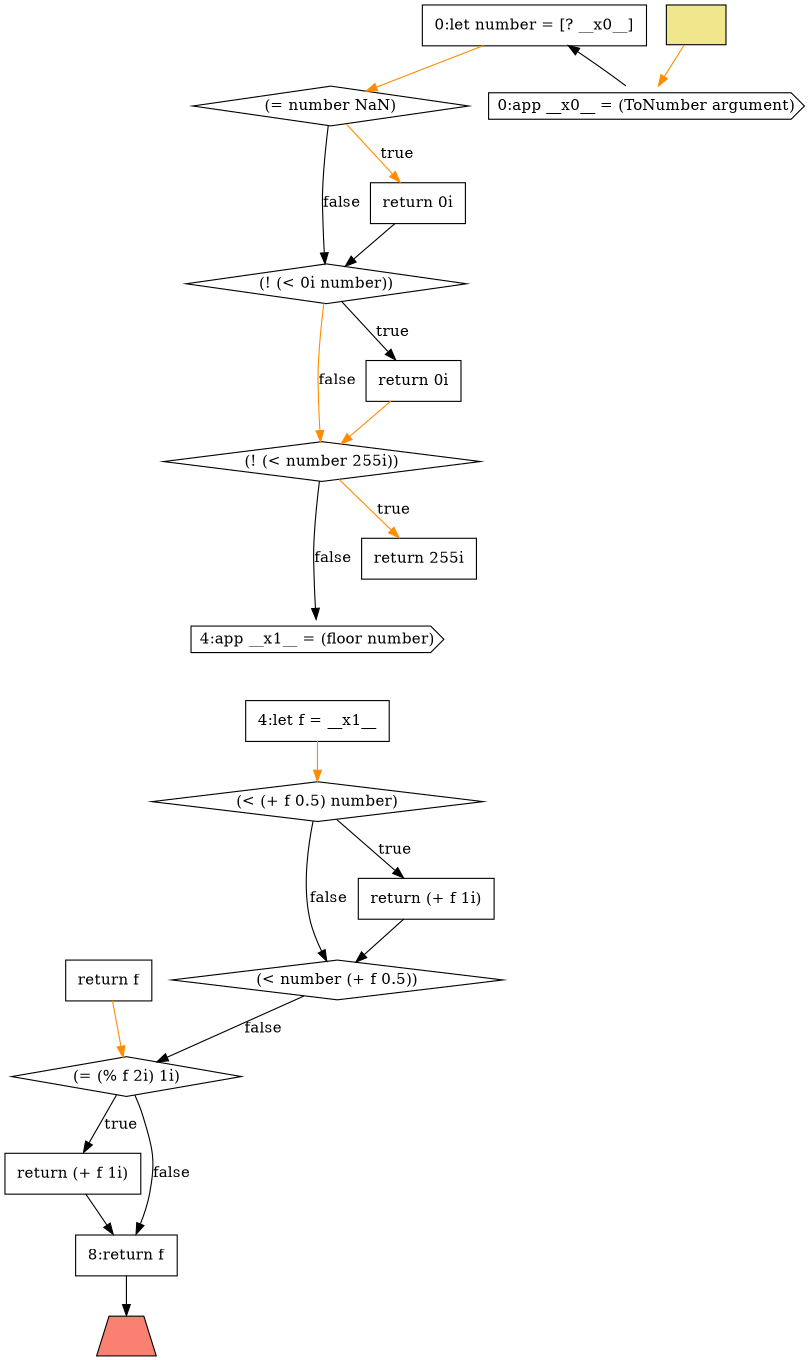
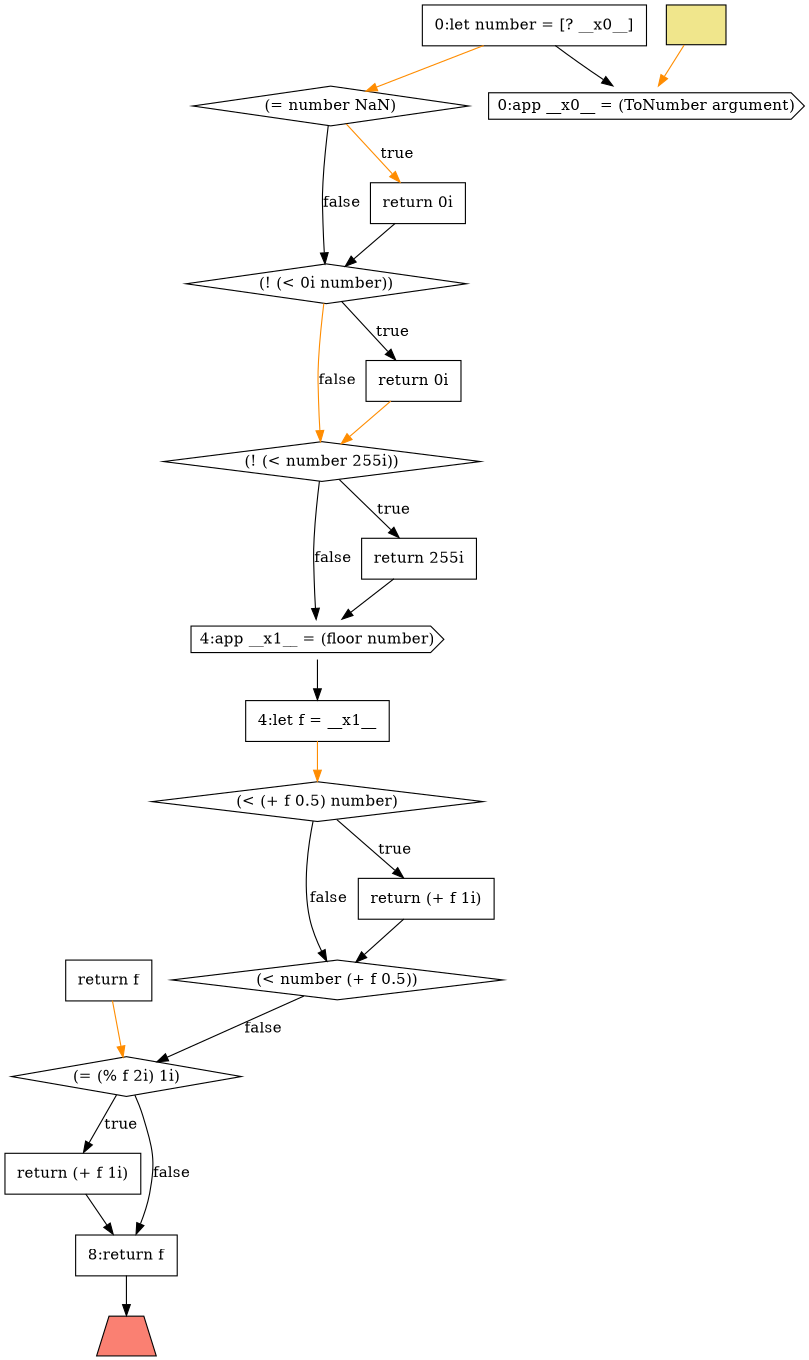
edge "0:app __x0__ = (ToNumber argument)" -> "0:let number = [? __x0__]": reversed
edge "(! (< number 255i))" -> "return 255i": color darkorange -> black
edge "return 255i" -> "4:app __x1__ = (floor number)": added
edge "4:app __x1__ = (floor number)" -> "4:let f = __x1__": added
